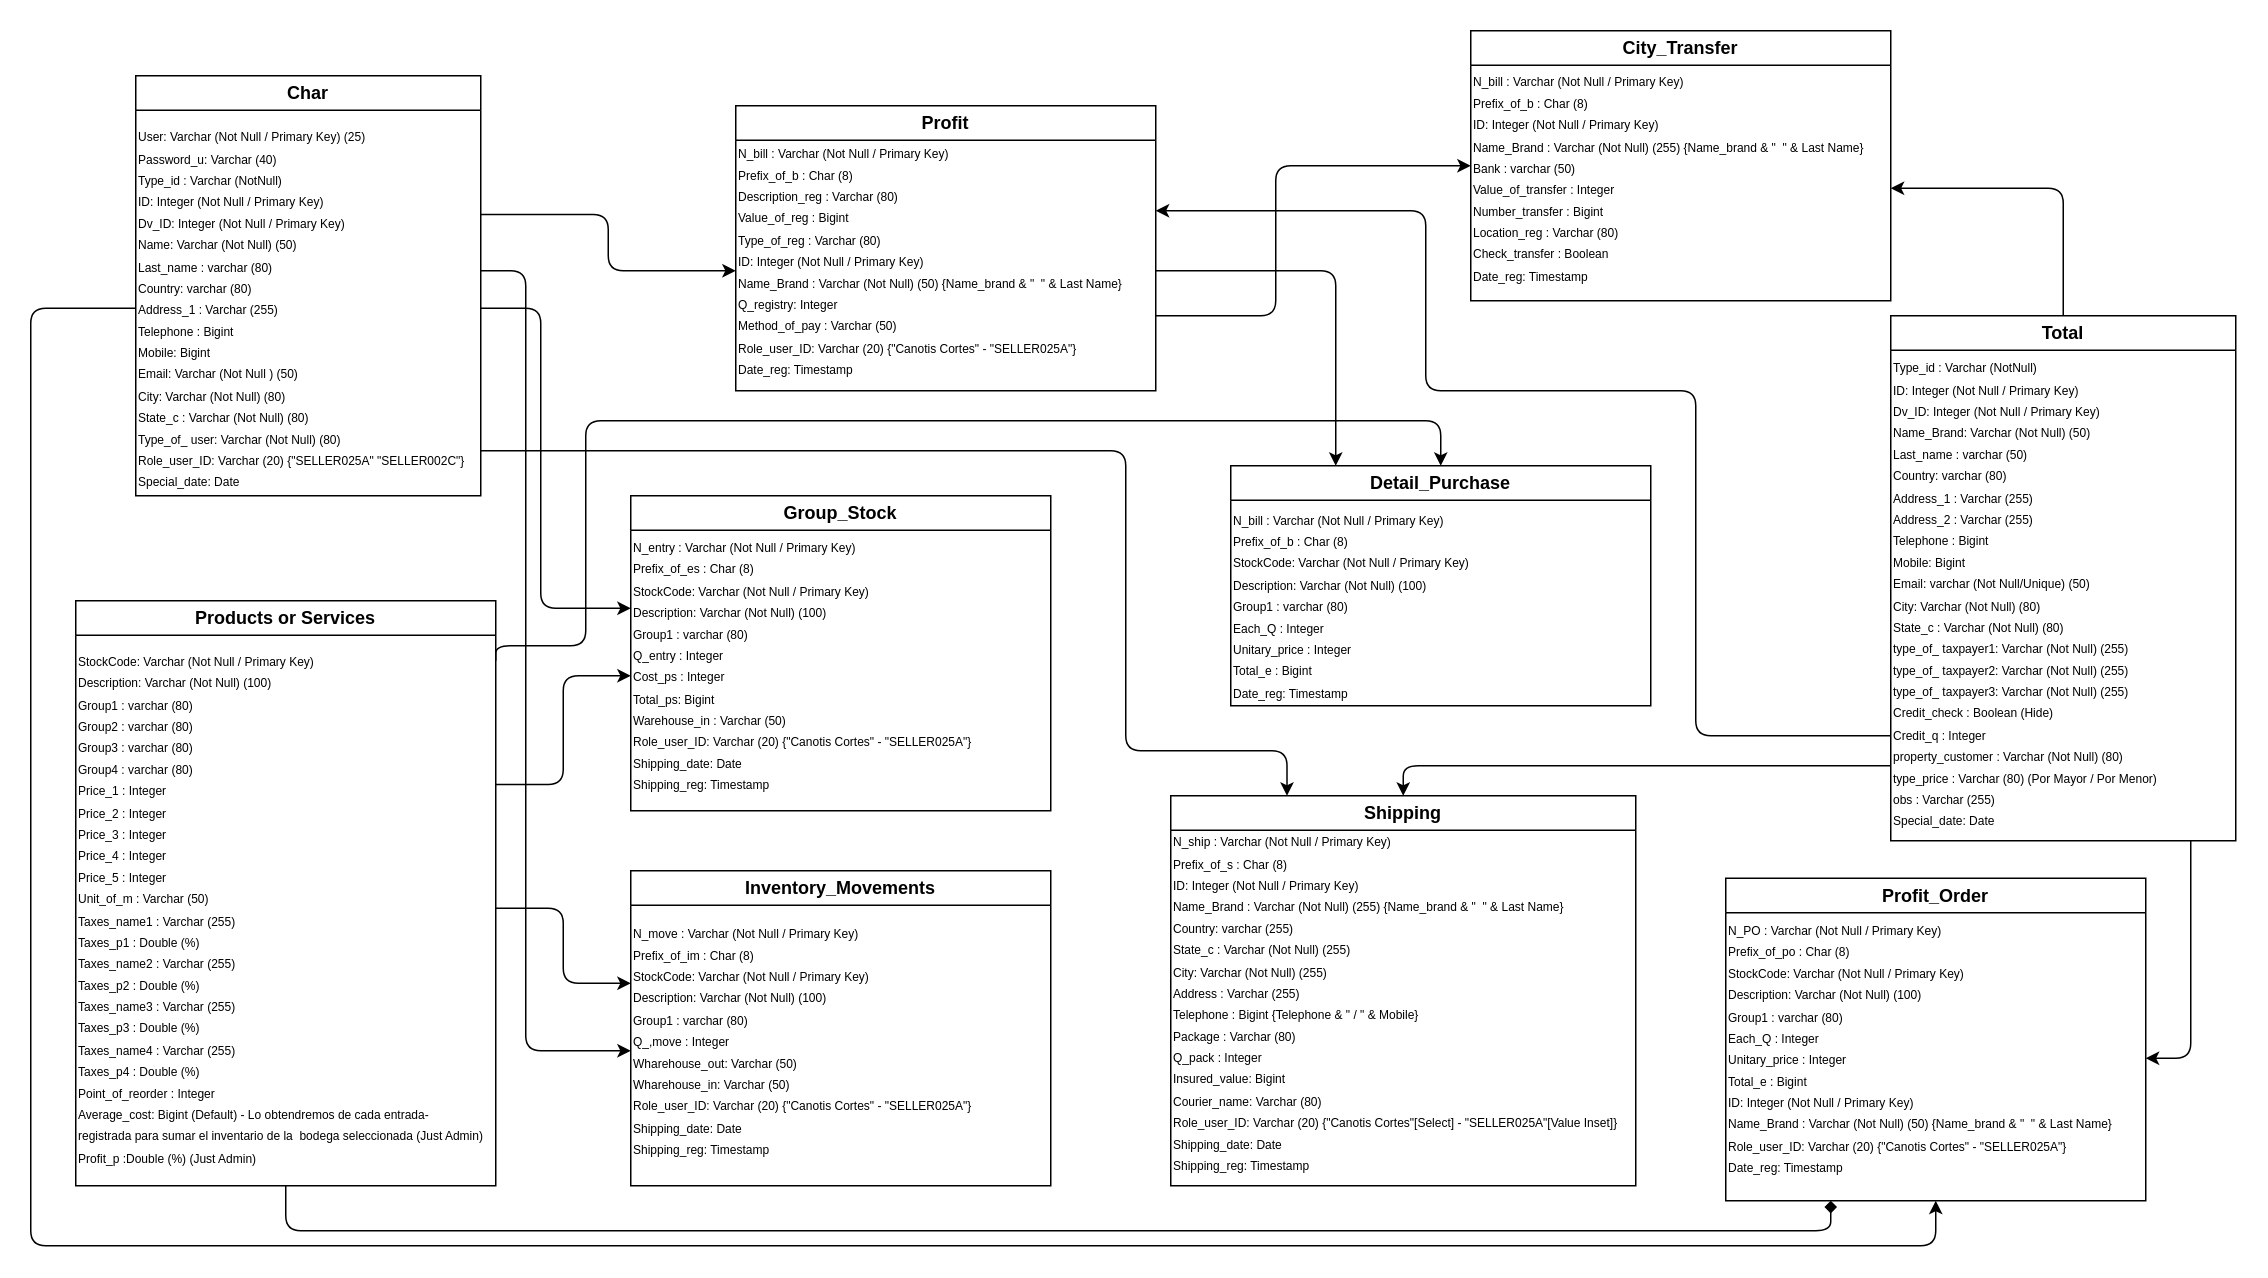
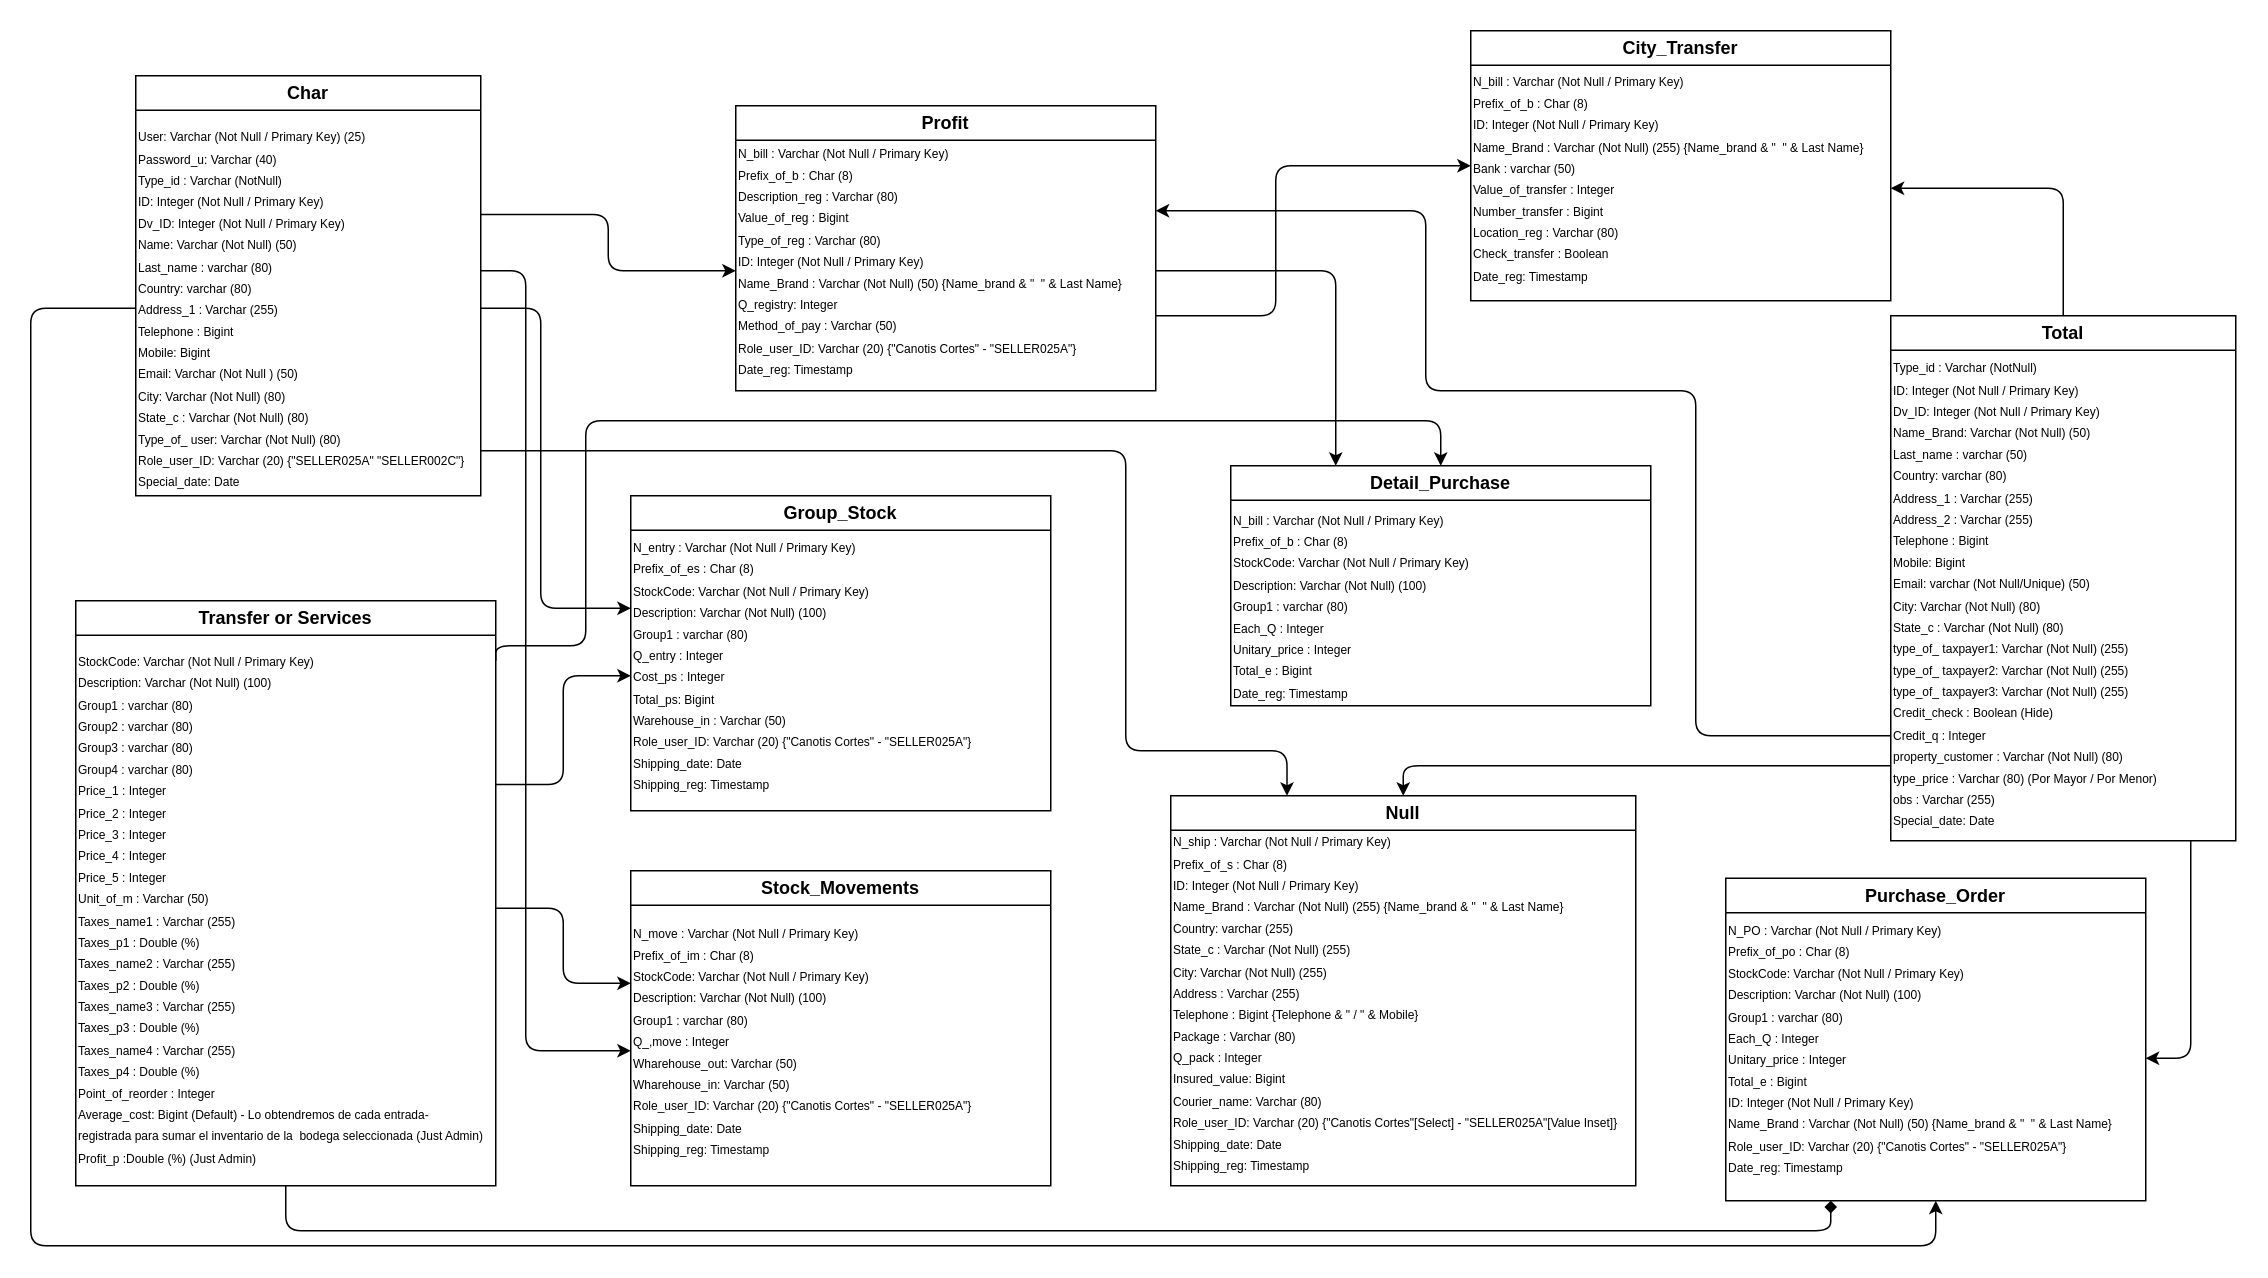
node "Products or Services": label "Products or Services" -> "Transfer or Services"
node "Shipping": label "Shipping" -> "Null"
node "Inventory_Movements": label "Inventory_Movements" -> "Stock_Movements"
node "Profit_Order": label "Profit_Order" -> "Purchase_Order"
